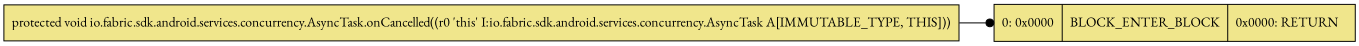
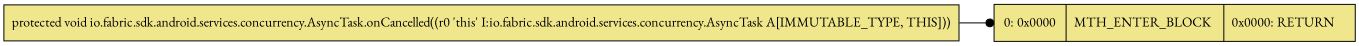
node "0: 0x0000": text "BLOCK_ENTER_BLOCK" -> "MTH_ENTER_BLOCK"
